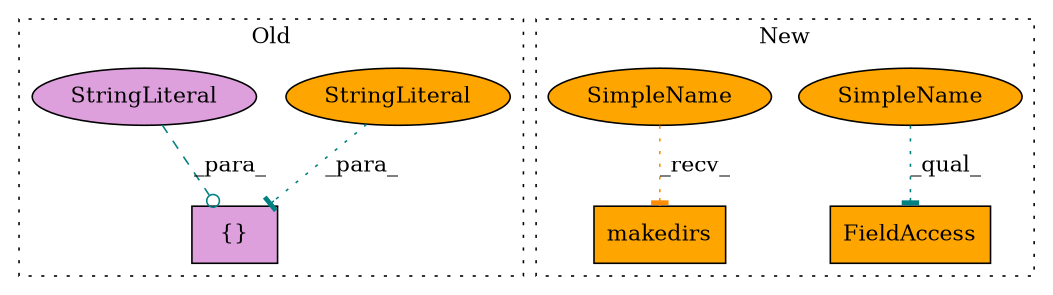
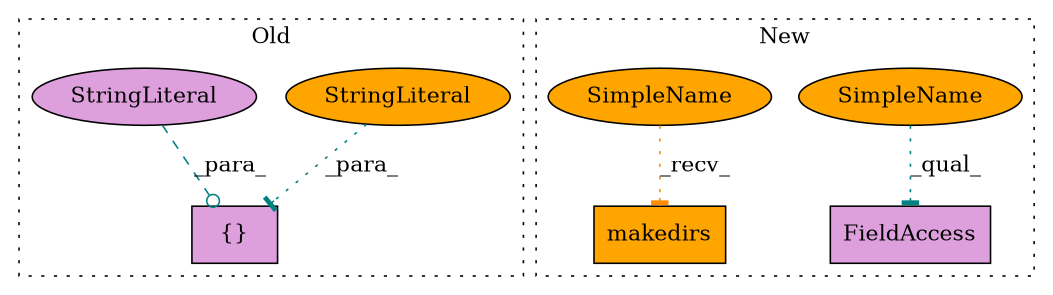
node "FieldAccess": fillcolor orange -> plum
